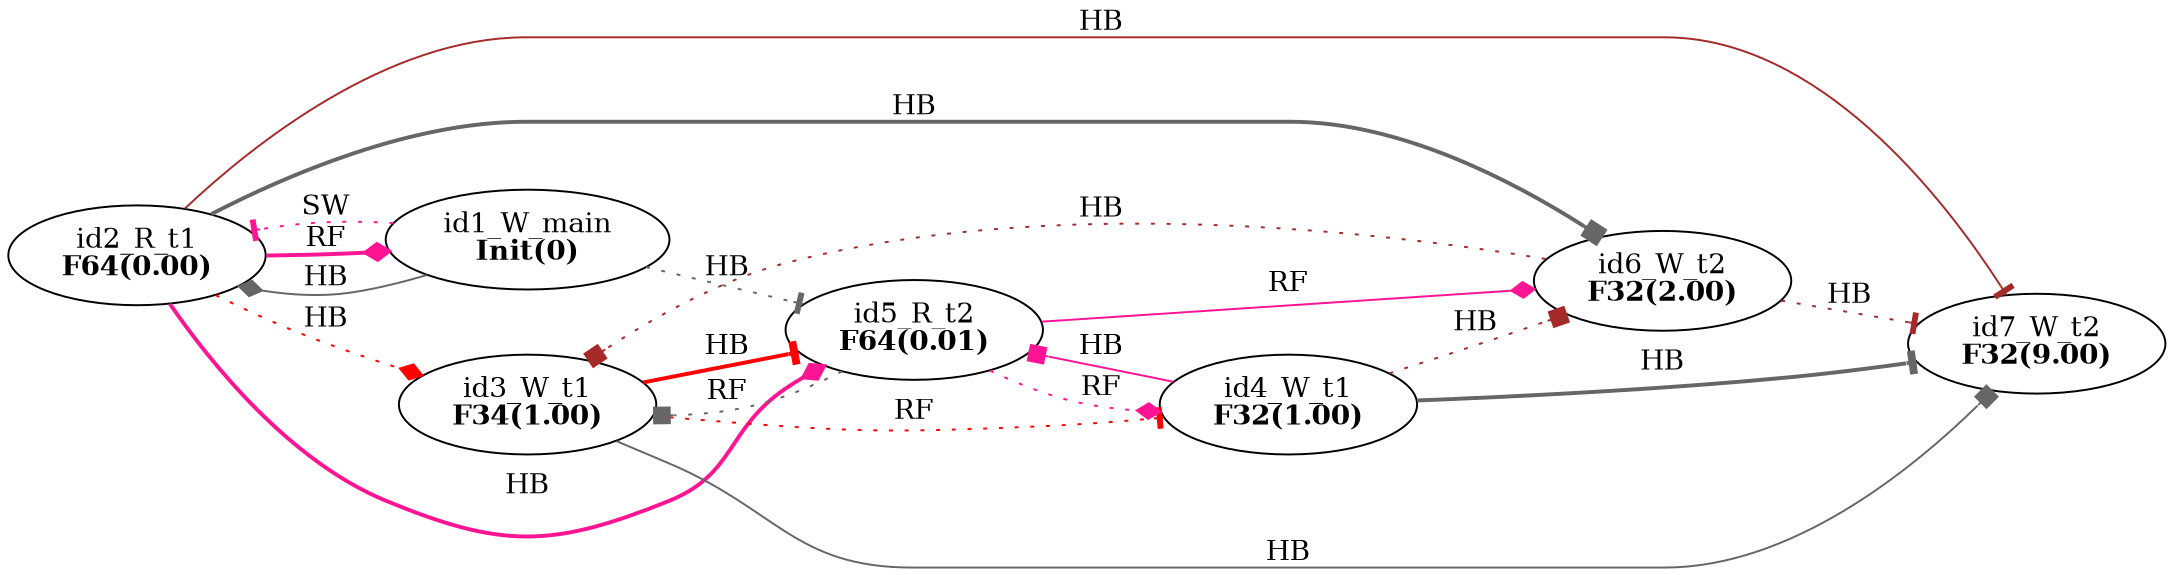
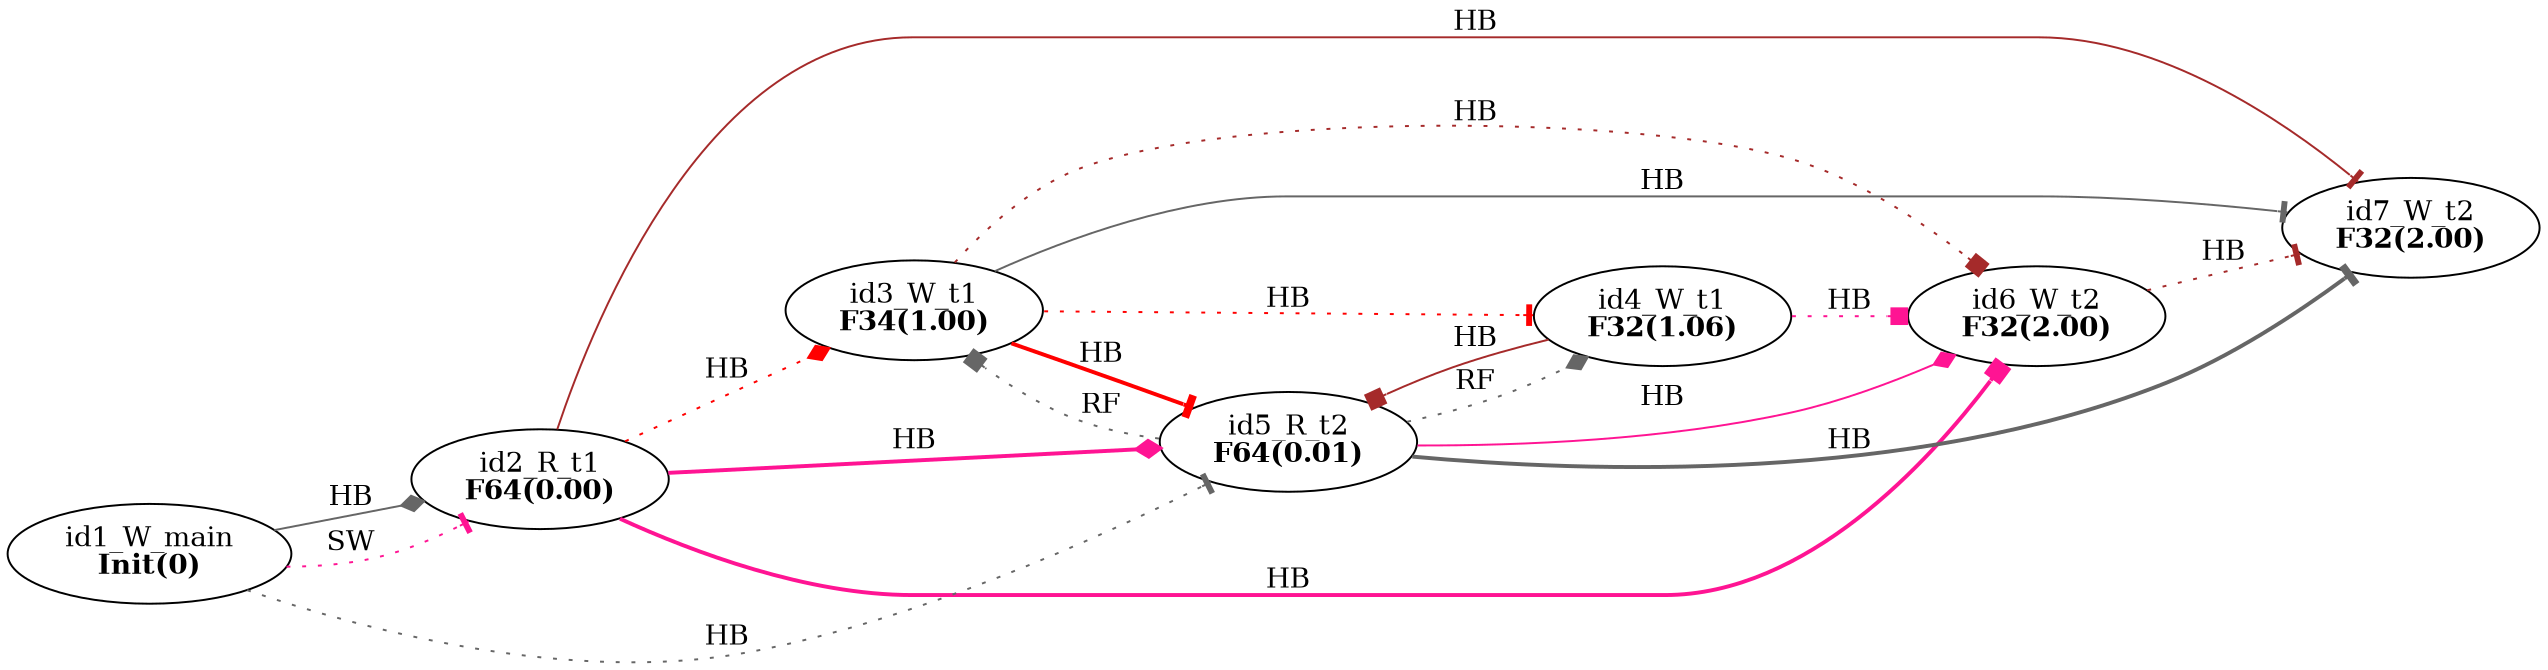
edge "id2_R_t1" -> "id6_W_t2": color gray40 -> deeppink
edge "id6_W_t2" -> "id3_W_t1": reversed
edge "id2_R_t1" -> "id1_W_main": removed, label "RF"
edge "id5_R_t2" -> "id6_W_t2": label "RF" -> "HB"
edge "id4_W_t1" -> "id6_W_t2": color brown -> deeppink
node "id7_W_t2": text "F32(9.00)" -> "F32(2.00)"
edge "id4_W_t1" -> "id5_R_t2": color deeppink -> brown
edge "id4_W_t1" -> "id7_W_t2": now "id5_R_t2" -> "id7_W_t2"
edge "id5_R_t2" -> "id4_W_t1": color deeppink -> gray40
edge "id3_W_t1" -> "id4_W_t1": label "RF" -> "HB"
node "id4_W_t1": text "F32(1.00)" -> "F32(1.06)"
edge "id3_W_t1" -> "id7_W_t2": arrowhead box -> tee
